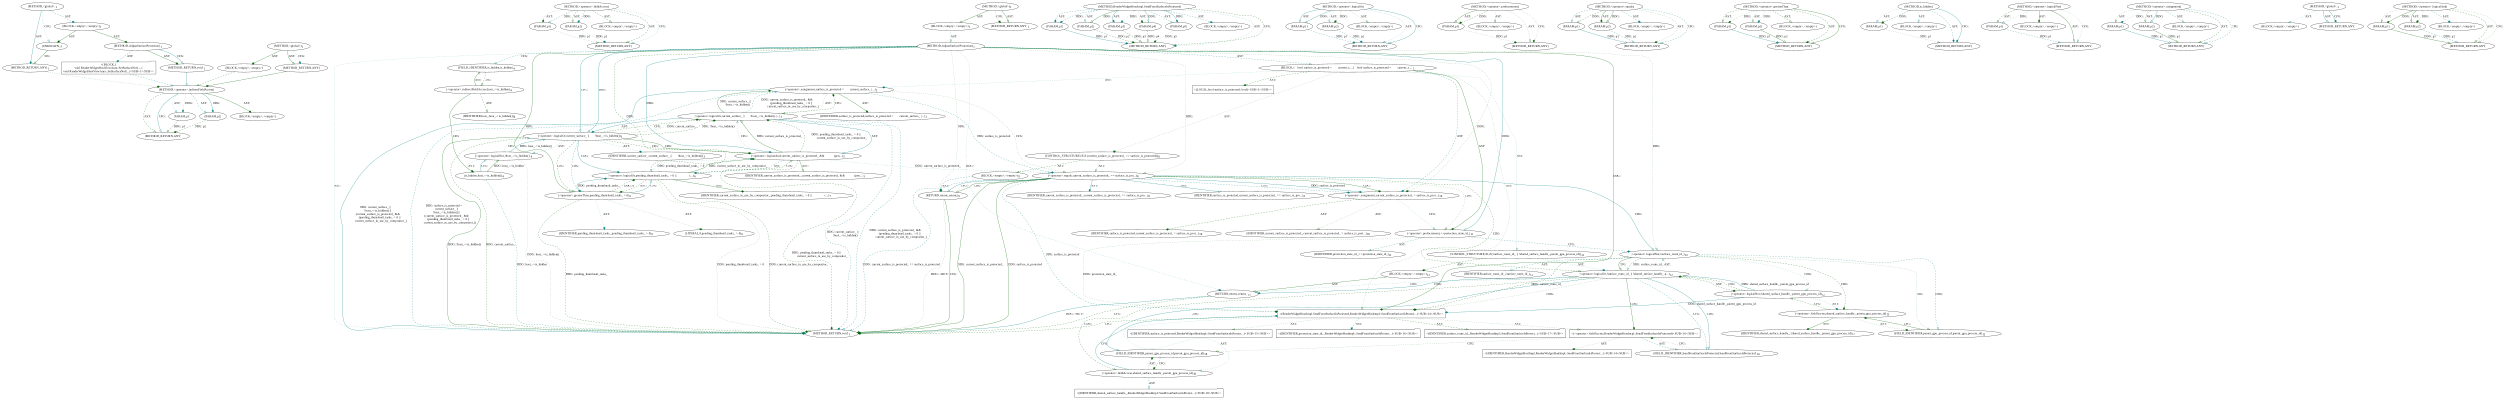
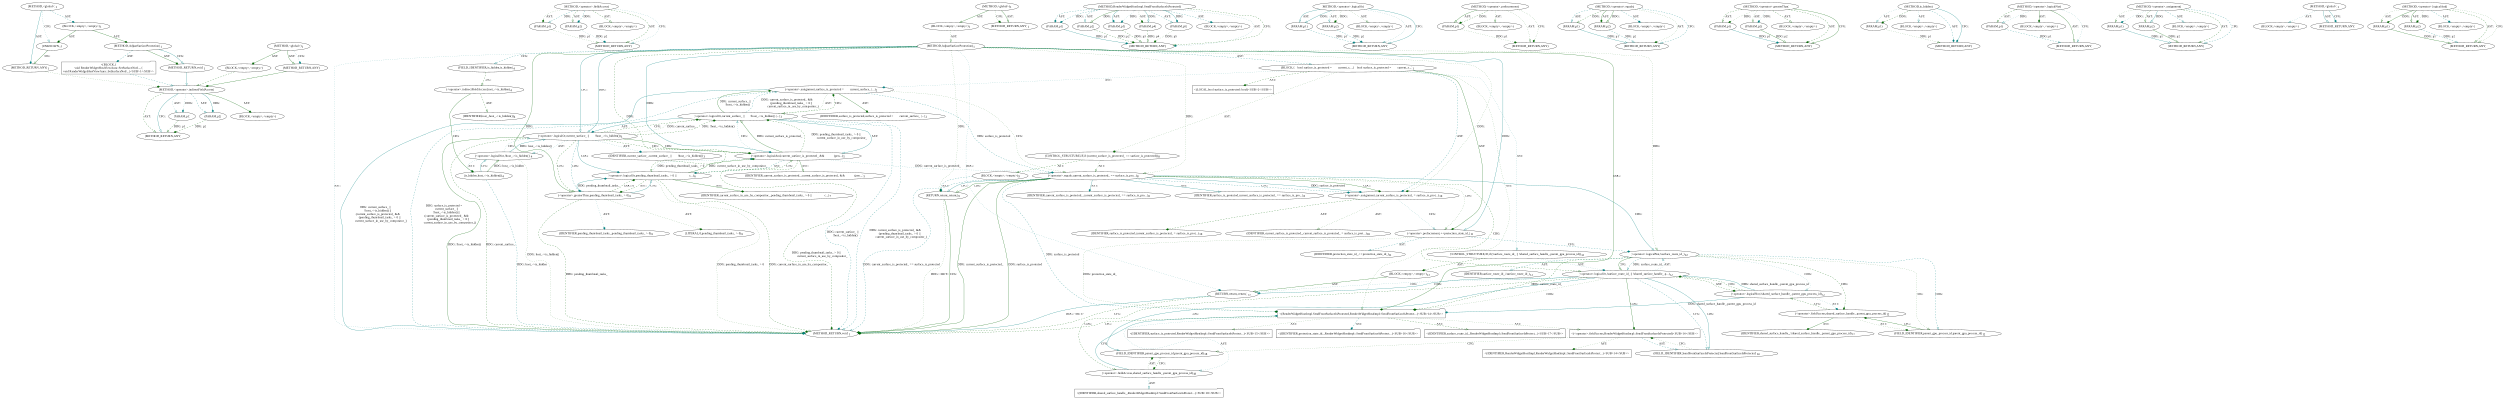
edge "(<operator>.indirectFieldAccess,host_->is_hidden)" -> "(FIELD_IDENTIFIER,is_hidden,is_hidden)": removed, label "AST:"
